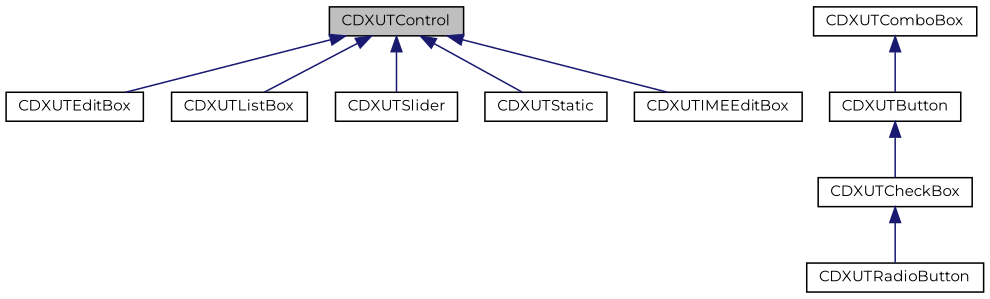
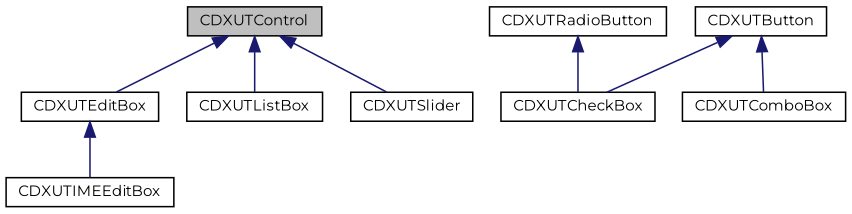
edge "CDXUTIMEEditBox" -> "CDXUTControl": now "CDXUTIMEEditBox" -> "CDXUTEditBox"
edge "CDXUTButton" -> "CDXUTComboBox": reversed
node "CDXUTStatic": removed
edge "CDXUTRadioButton" -> "CDXUTCheckBox": reversed
